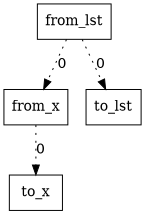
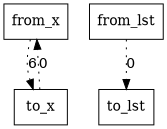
edge "from_lst" -> "from_x": now "to_x" -> "from_x"
edge "from_x" -> "to_x": label "0" -> "6"
